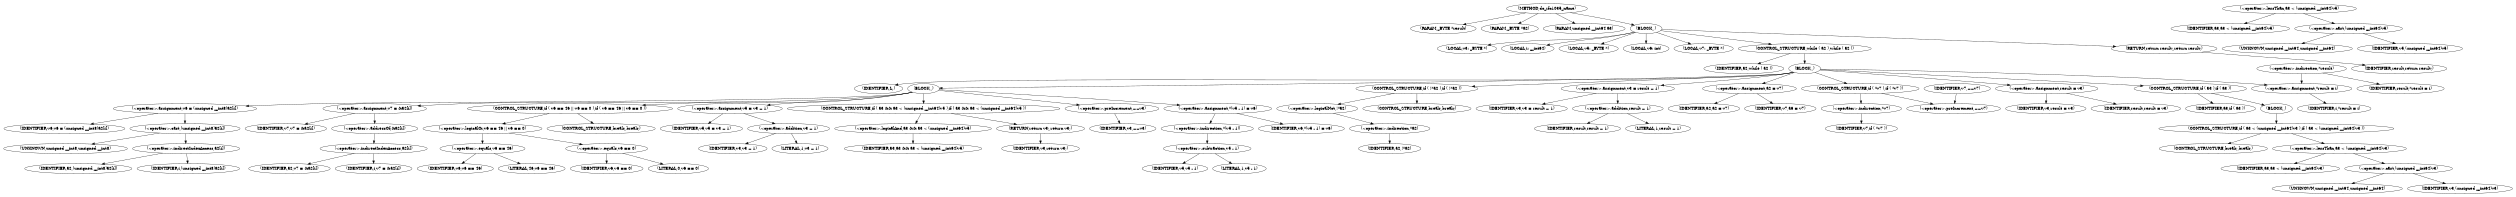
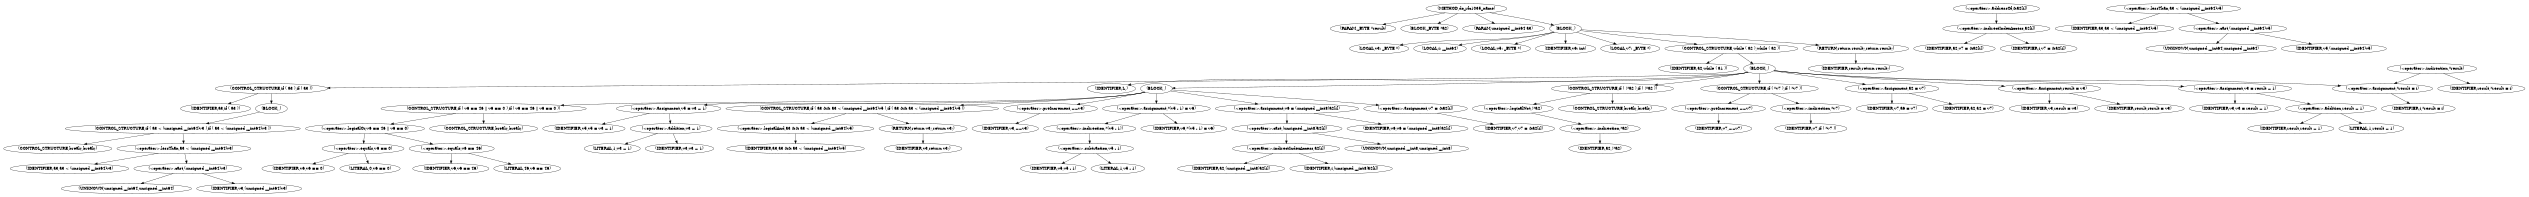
node "(PARAM,_BYTE *a2)": label "(PARAM,_BYTE *a2)" -> "(BLOCK,_BYTE *a2)"
node "(LOCAL,v6: int)": label "(LOCAL,v6: int)" -> "(IDENTIFIER,v6: int)"
node "(IDENTIFIER,a2,while ( a2 ))": label "(IDENTIFIER,a2,while ( a2 ))" -> "(IDENTIFIER,a2,while ( a1 ))"
edge "(IDENTIFIER,v7,++v7)" -> "(<operator>.preIncrement,++v7)": reversed
edge "(<operator>.assignment,v7 = &a2[i])" -> "(<operator>.addressOf,&a2[i])": removed
